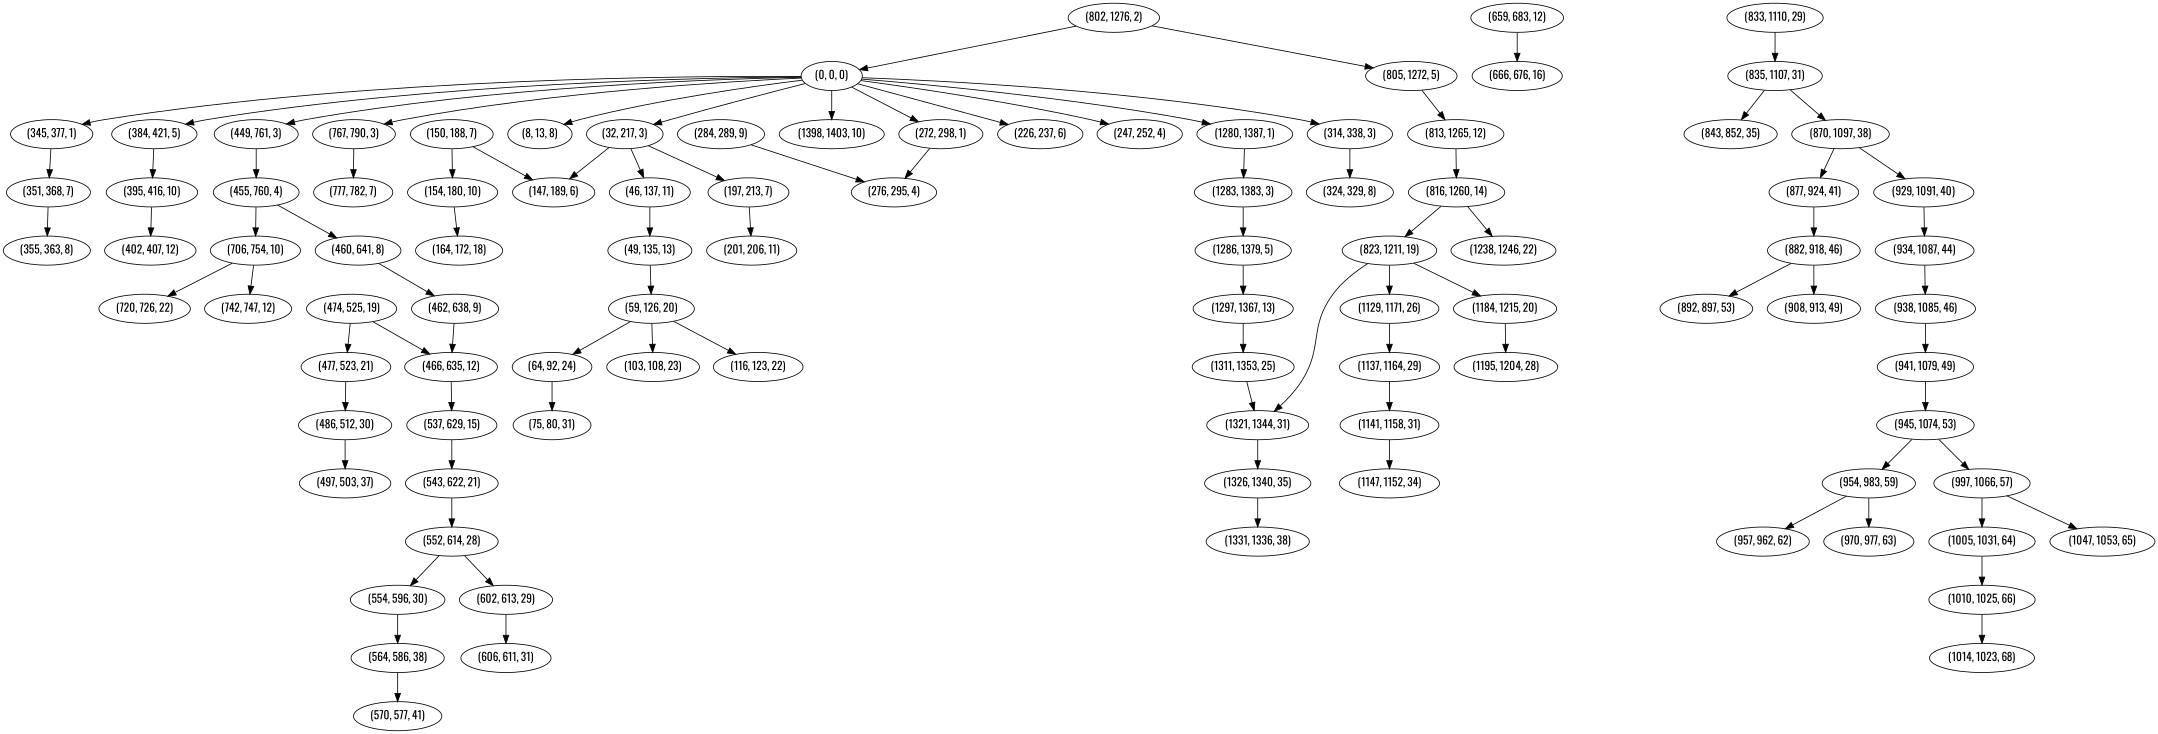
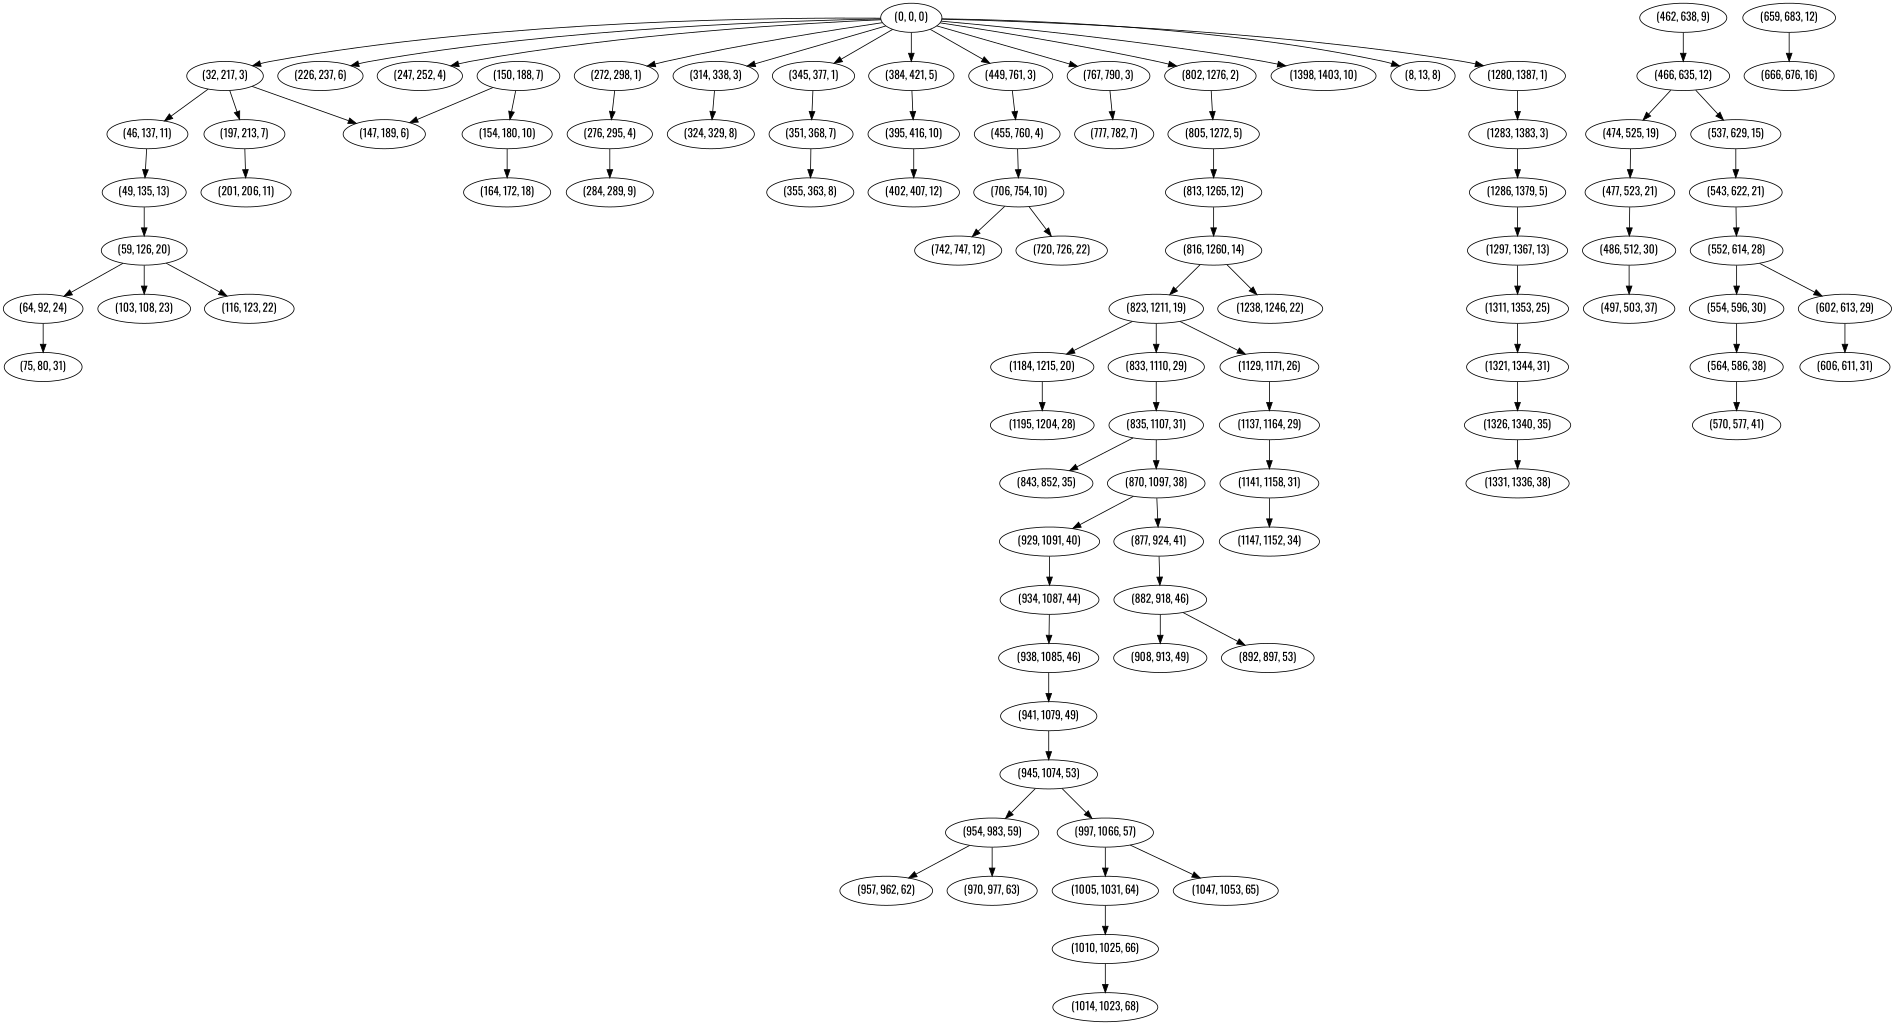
edge "(802, 1276, 2)" -> "(0, 0, 0)": reversed
edge "(284, 289, 9)" -> "(276, 295, 4)": reversed
node "(460, 641, 8)": removed
edge "(823, 1211, 19)" -> "(1321, 1344, 31)": now "(823, 1211, 19)" -> "(833, 1110, 29)"
edge "(474, 525, 19)" -> "(466, 635, 12)": reversed
